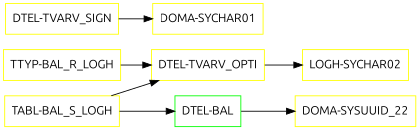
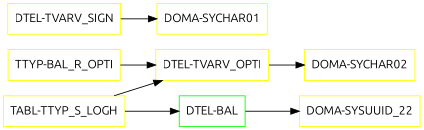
node "TTYP-BAL_R_LOGH": label "TTYP-BAL_R_LOGH" -> "TTYP-BAL_R_OPTI"
node "LOGH-SYCHAR02": label "LOGH-SYCHAR02" -> "DOMA-SYCHAR02"
node "TABL-BAL_S_LOGH": label "TABL-BAL_S_LOGH" -> "TABL-TTYP_S_LOGH"
